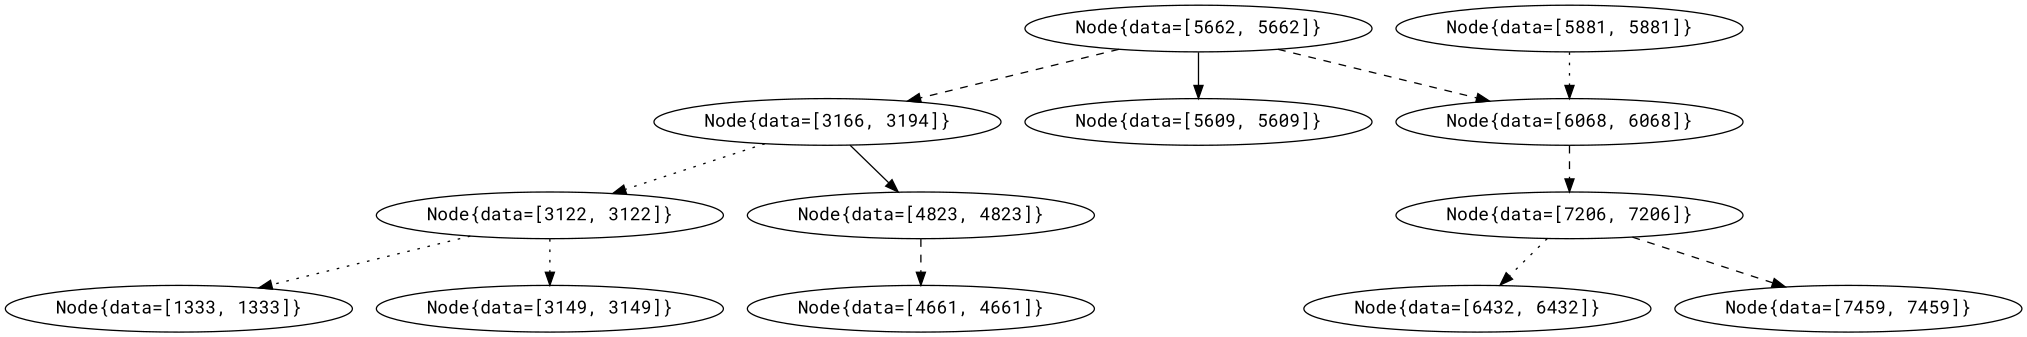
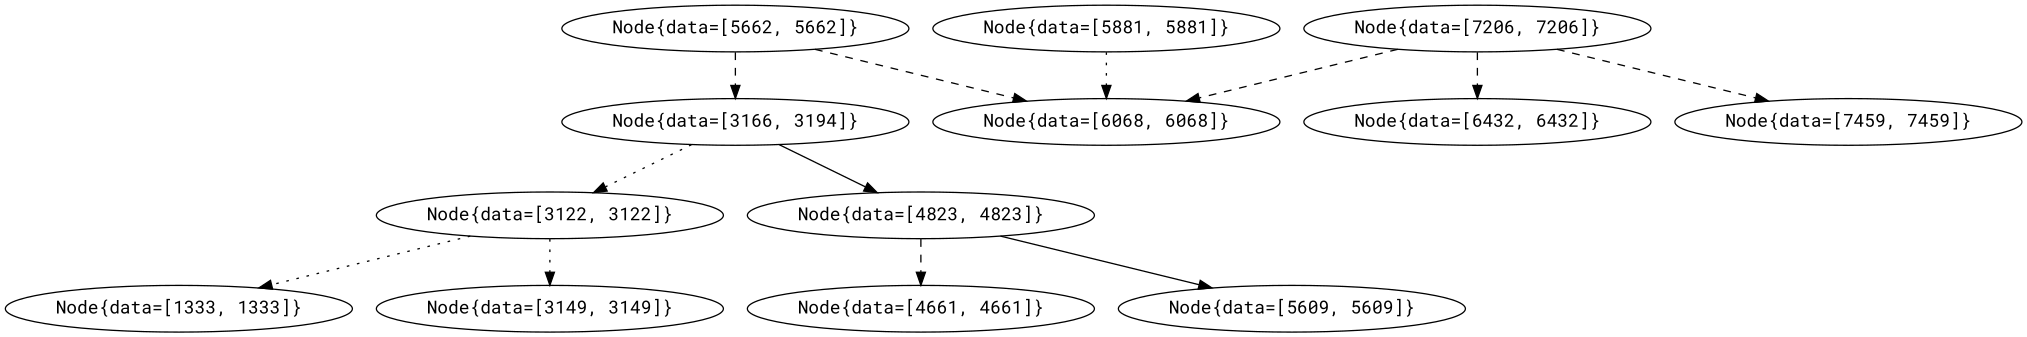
edge "Node{data=[5662, 5662]}" -> "Node{data=[5609, 5609]}": now "Node{data=[4823, 4823]}" -> "Node{data=[5609, 5609]}"
edge "Node{data=[6068, 6068]}" -> "Node{data=[7206, 7206]}": reversed
edge "Node{data=[7206, 7206]}" -> "Node{data=[6432, 6432]}": style dotted -> dashed
